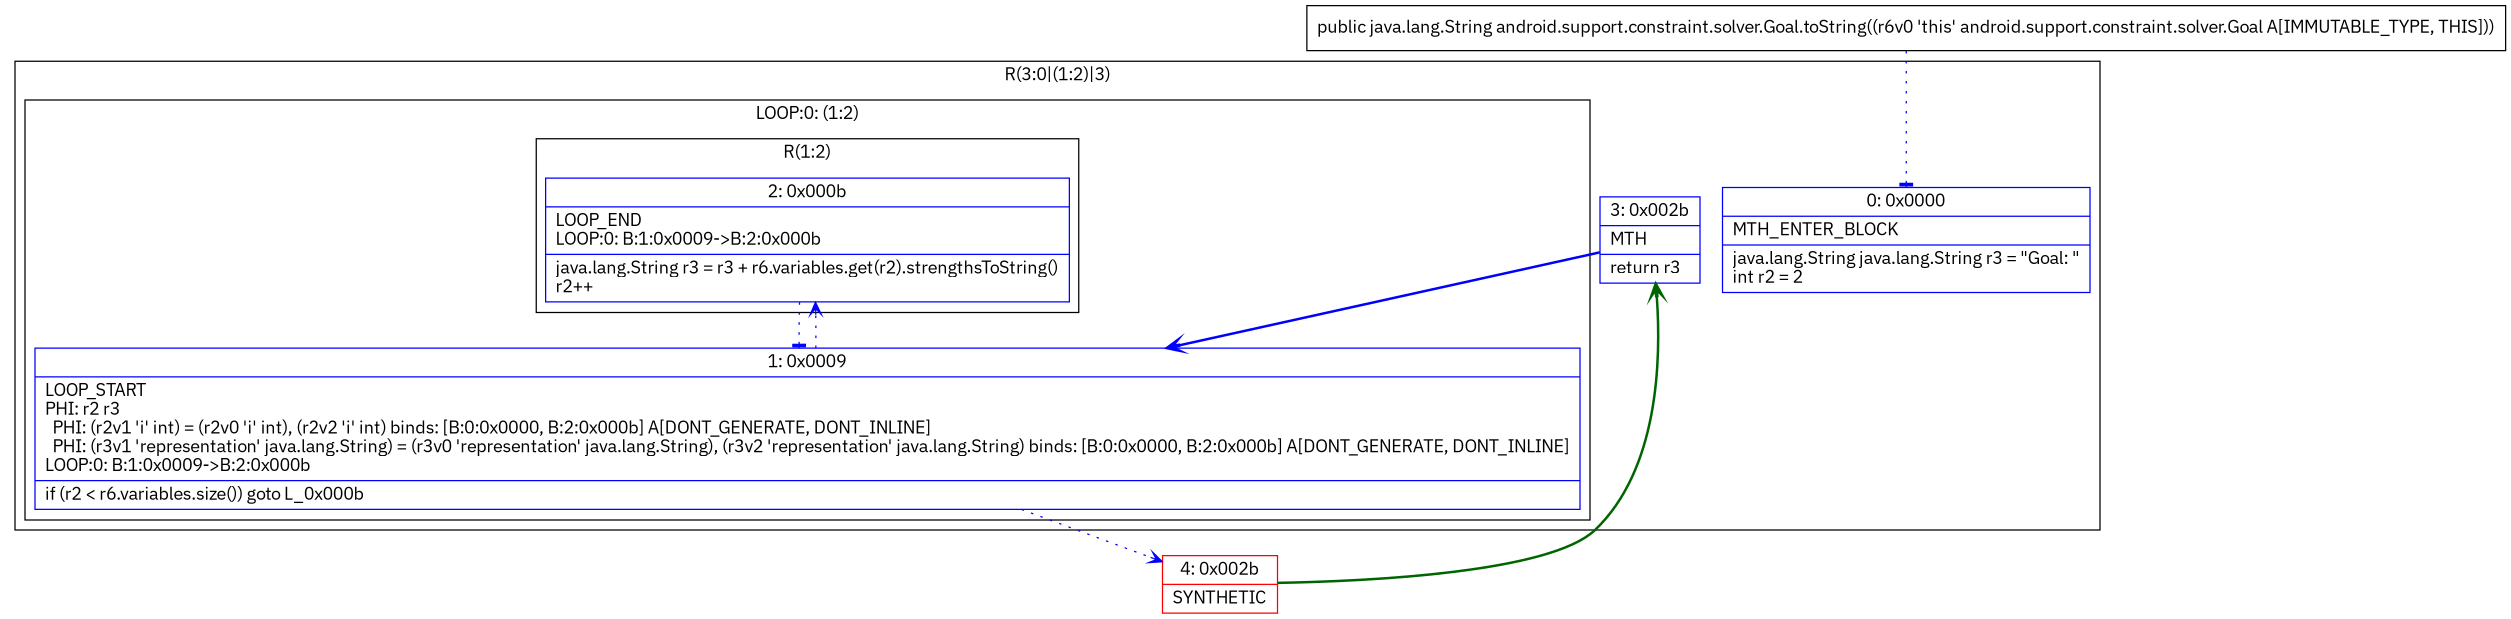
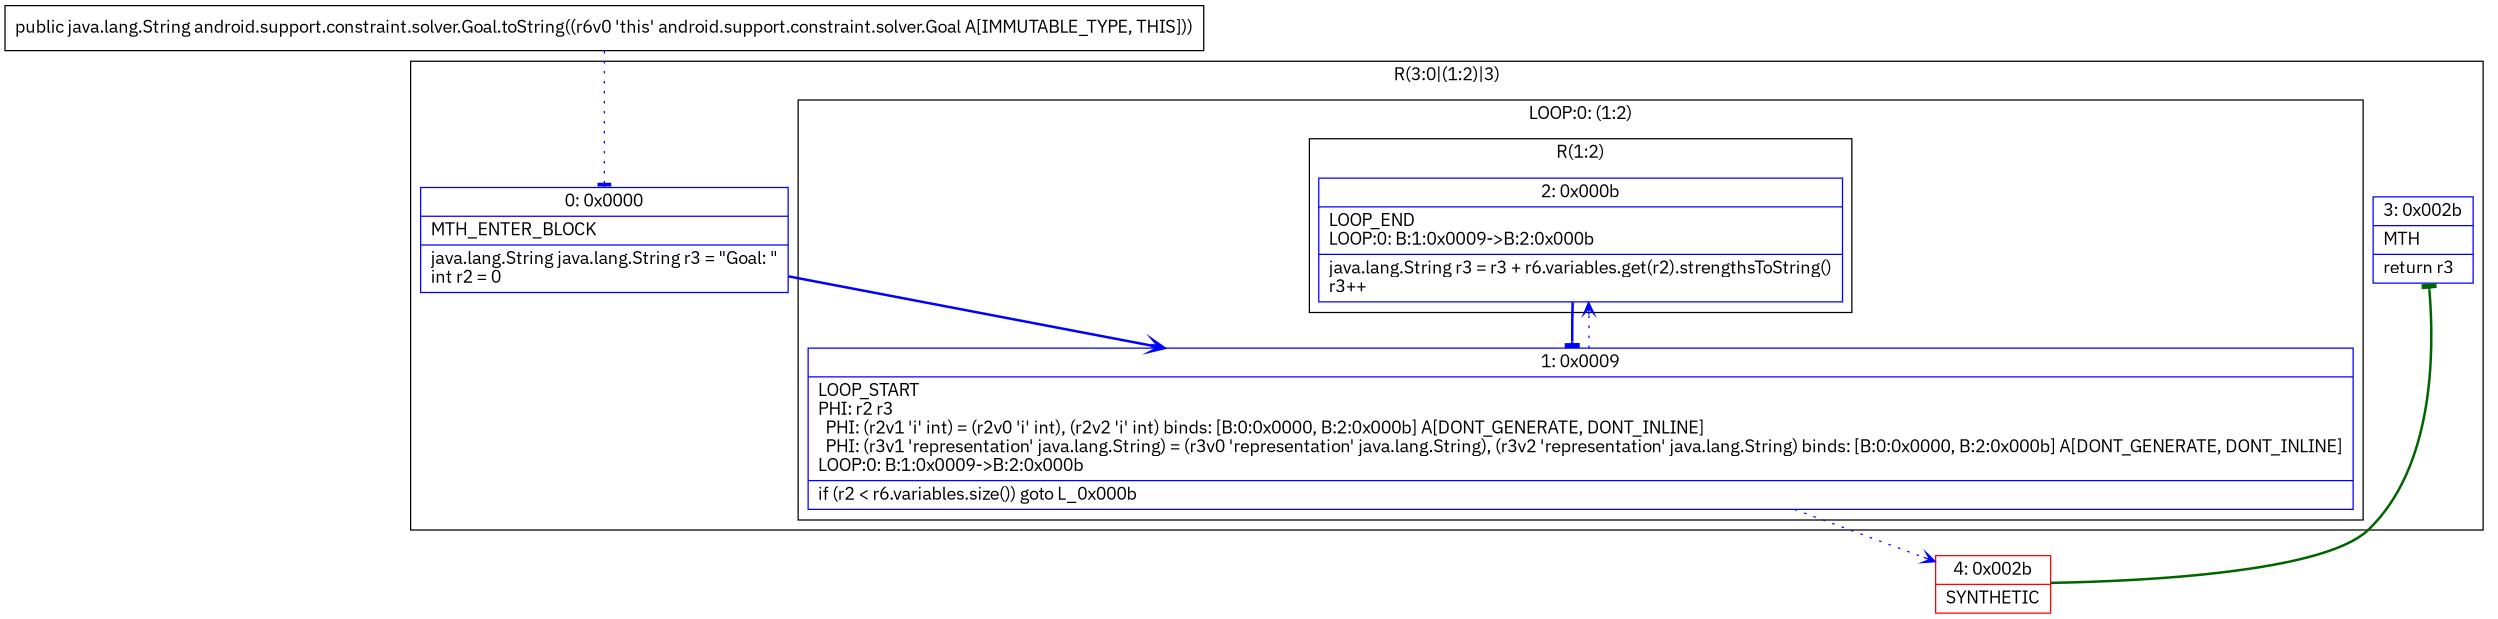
node "0: 0x0000": text "int r2 = 2" -> "int r2 = 0"
node "2: 0x000b": text "r2++" -> "r3++"
edge "3: 0x002b" -> "1: 0x0009": now "0: 0x0000" -> "1: 0x0009"
edge "2: 0x000b" -> "1: 0x0009": style dotted -> bold
edge "4: 0x002b" -> "3: 0x002b": arrowhead vee -> tee
